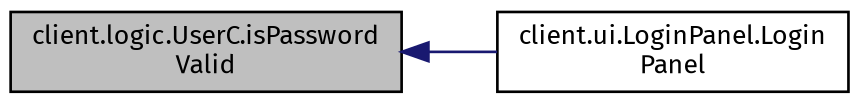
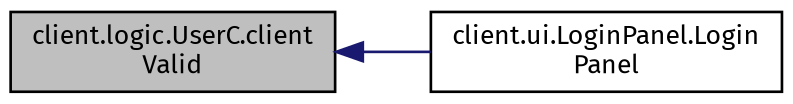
node "client.logic.UserC.isPassword Valid": label "client.logic.UserC.isPassword Valid" -> "client.logic.UserC.client Valid"
